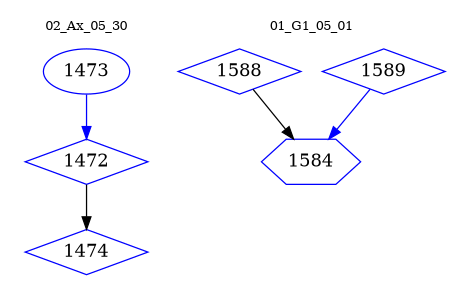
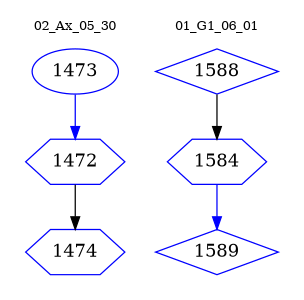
cluster "01_G1_05_01": label "01_G1_05_01" -> "01_G1_06_01"
edge "1589" -> "1584": reversed
node "1472": shape diamond -> hexagon
node "1474": shape diamond -> hexagon
